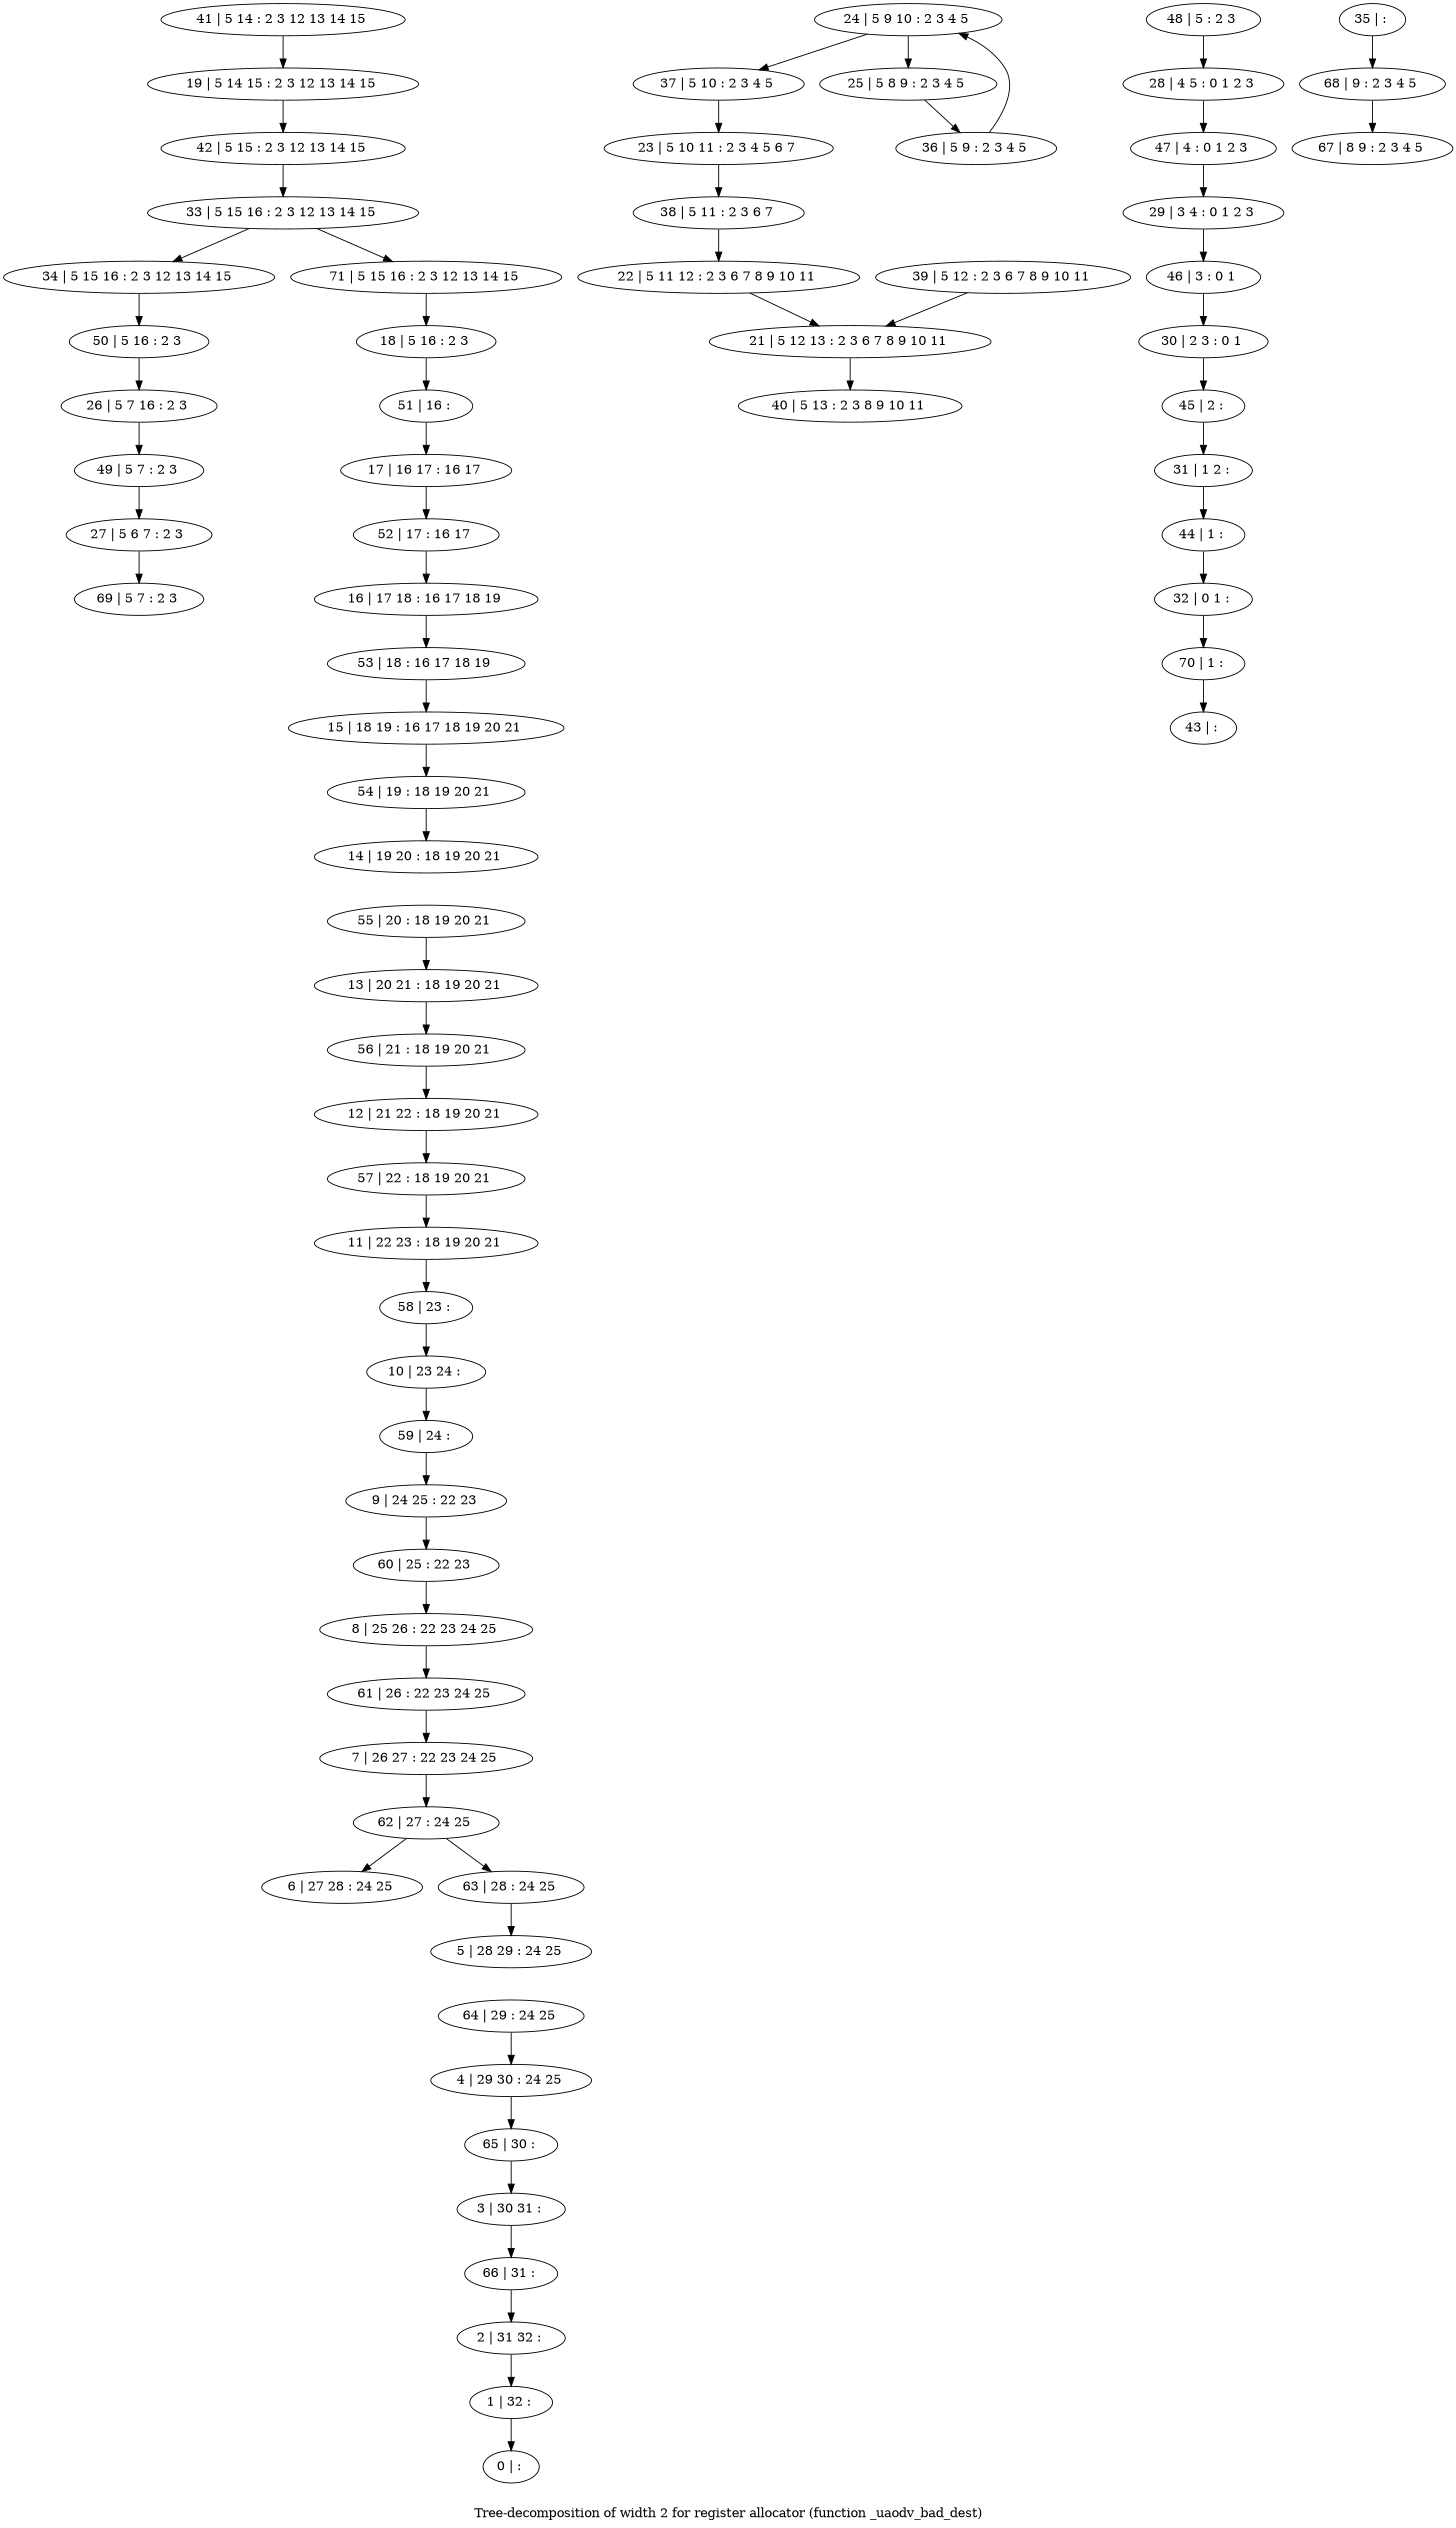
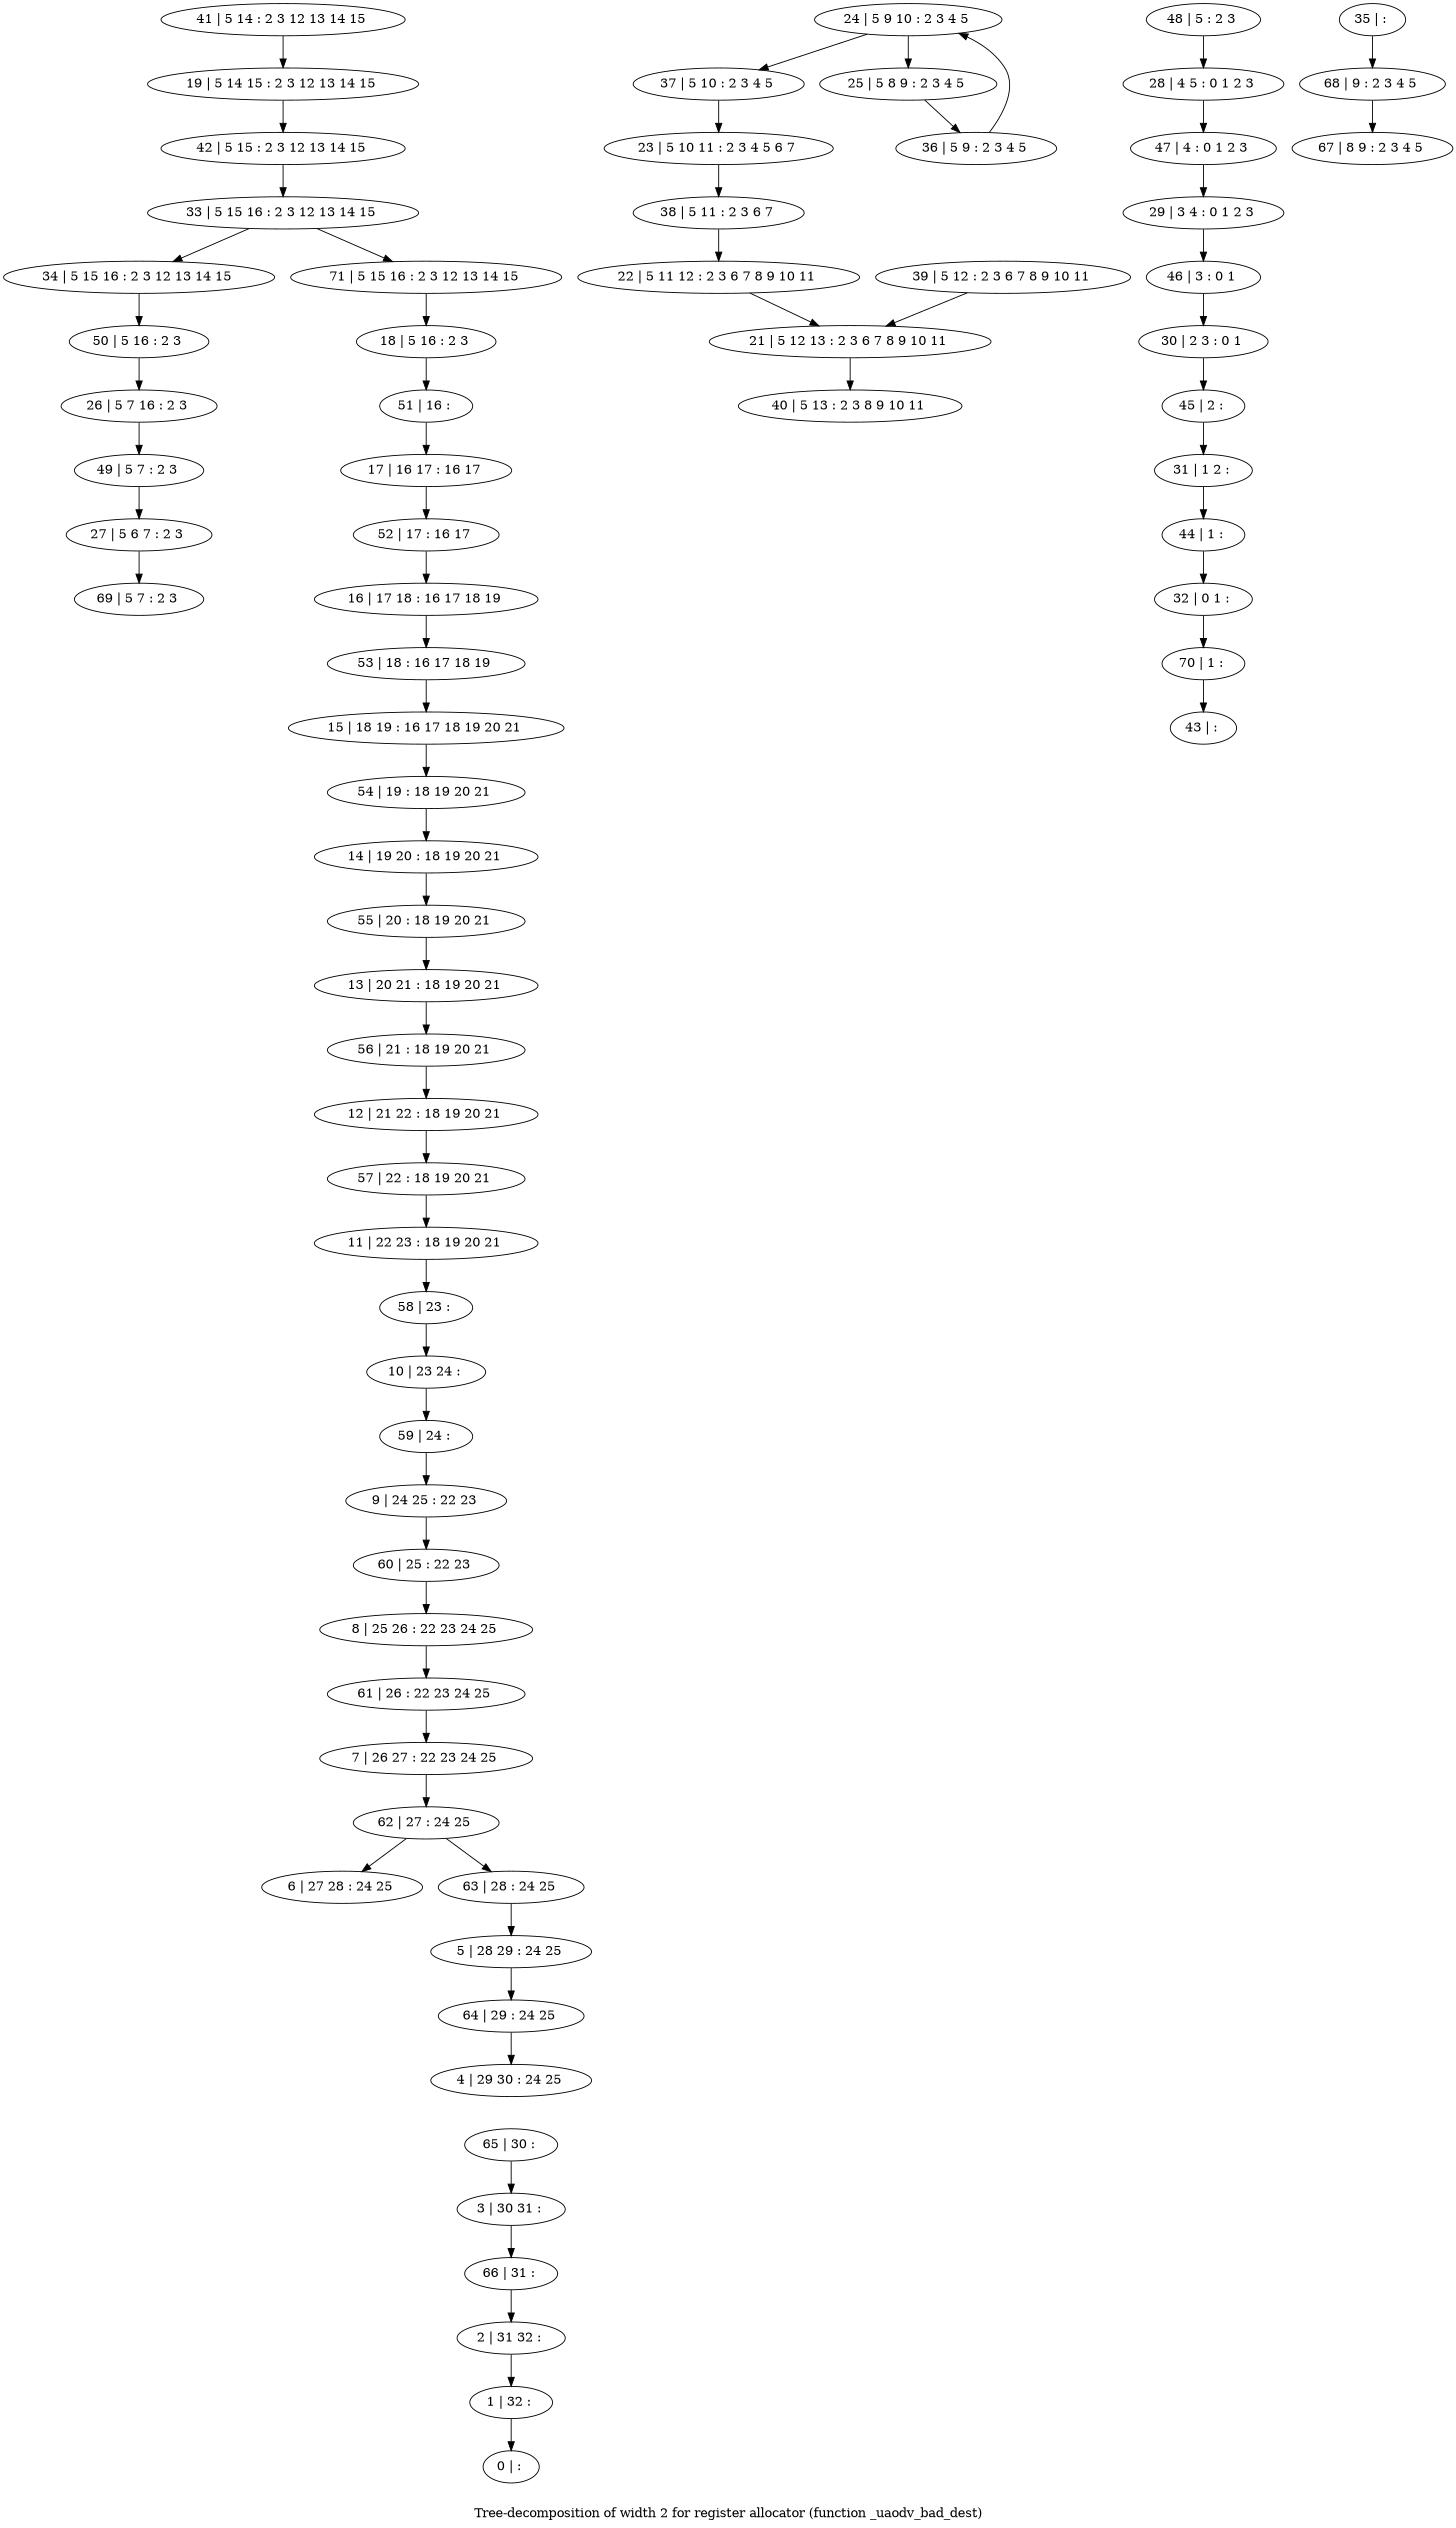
edge "14 | 19 20 : 18 19 20 21" -> "55 | 20 : 18 19 20 21": added
edge "5 | 28 29 : 24 25" -> "64 | 29 : 24 25": added
edge "4 | 29 30 : 24 25" -> "65 | 30 :": removed
